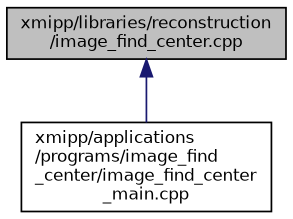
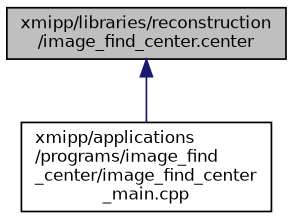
node "xmipp/libraries/reconstruction /image_find_center.cpp": label "xmipp/libraries/reconstruction /image_find_center.cpp" -> "xmipp/libraries/reconstruction /image_find_center.center"
